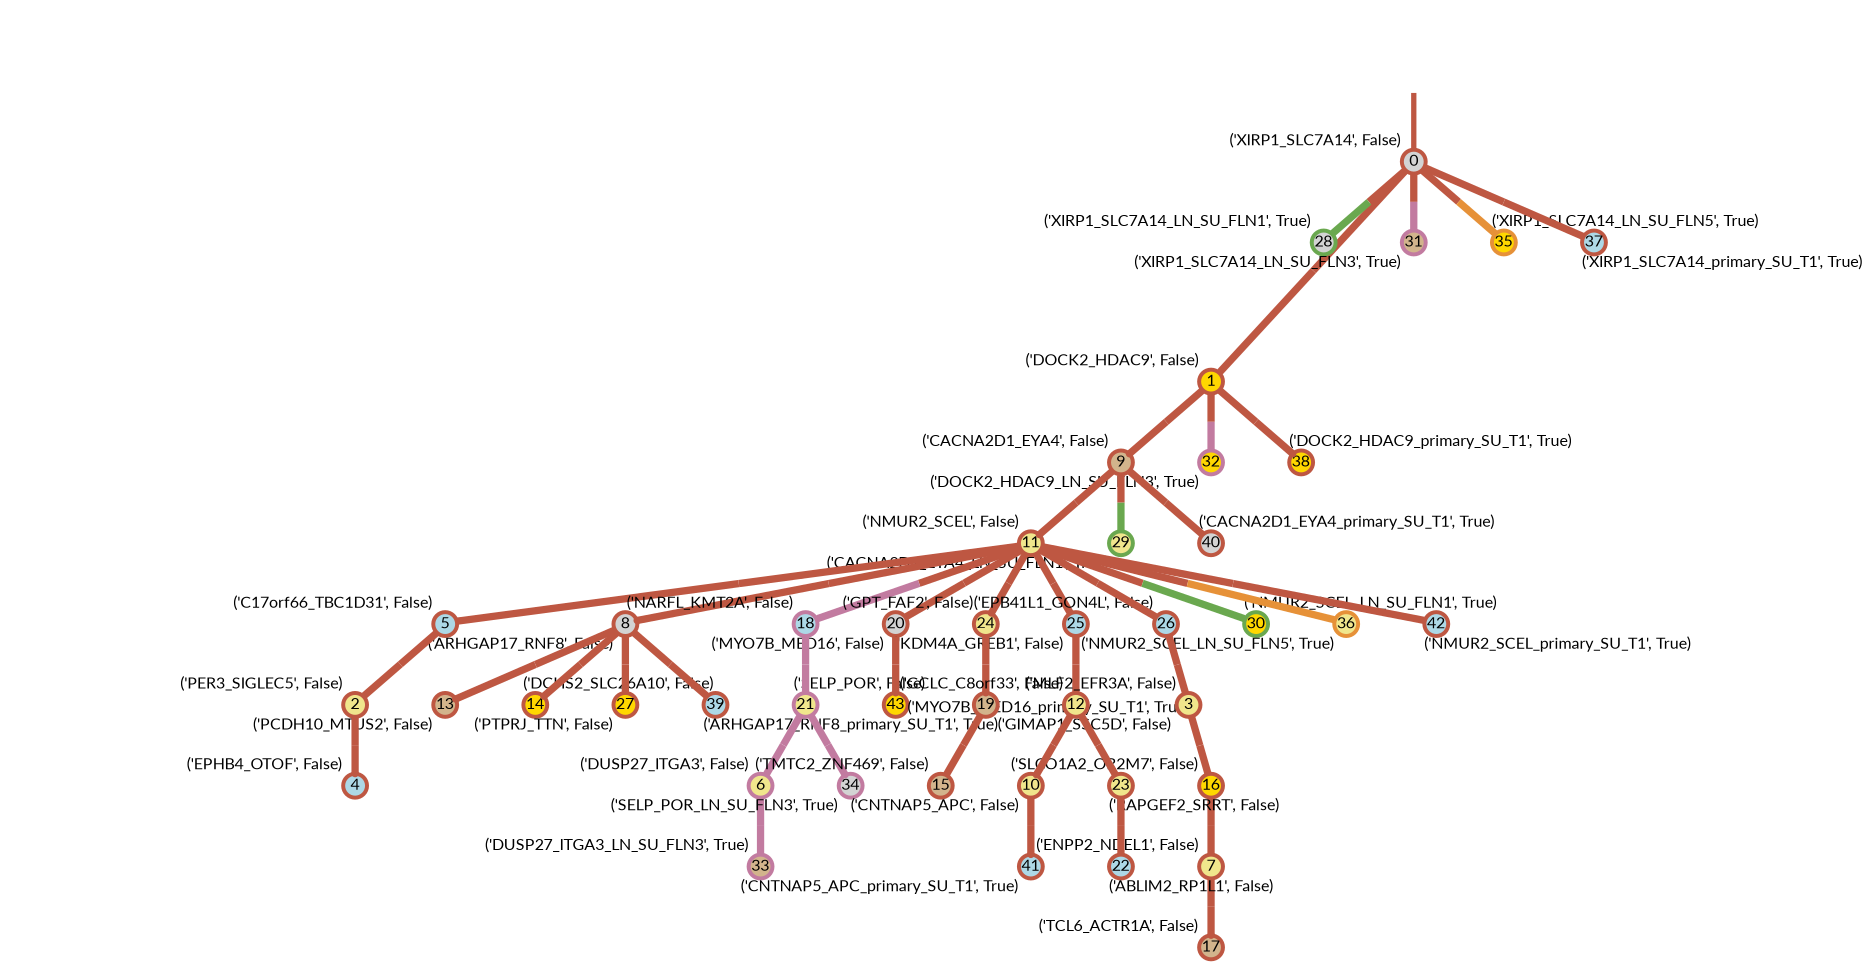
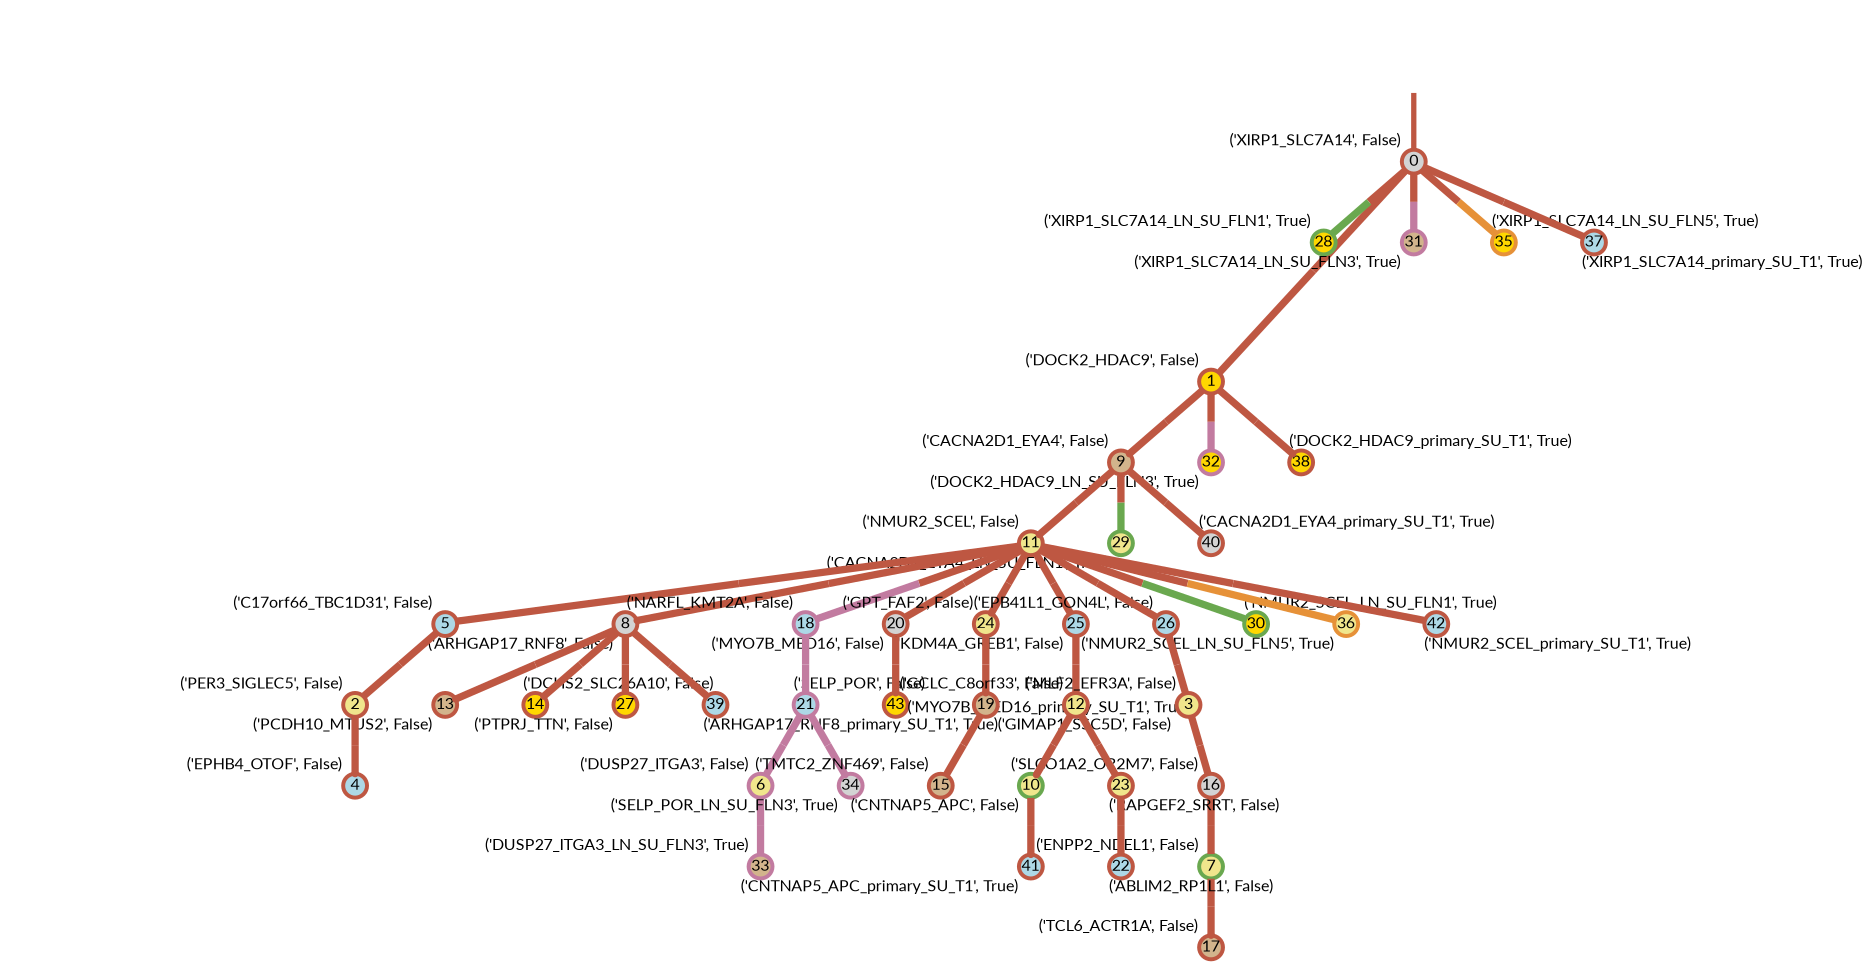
node "28 ('XIRP1_SLC7A14_LN_SU_FLN1', True)": fillcolor lightgrey -> gold
node "21 ('SELP_POR', False)": fillcolor khaki -> lightblue
node "10 ('CNTNAP5_APC', False)": color #be5742ff -> #6aa84fff
node "16 ('SLCO1A2_OR2M7', False)": fillcolor gold -> lightgrey
node "7 ('ENPP2_NDEL1', False)": color #be5742ff -> #6aa84fff
